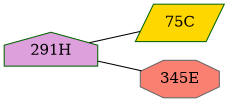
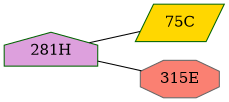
node "291H": label "291H" -> "281H"
node "345E": label "345E" -> "315E"
